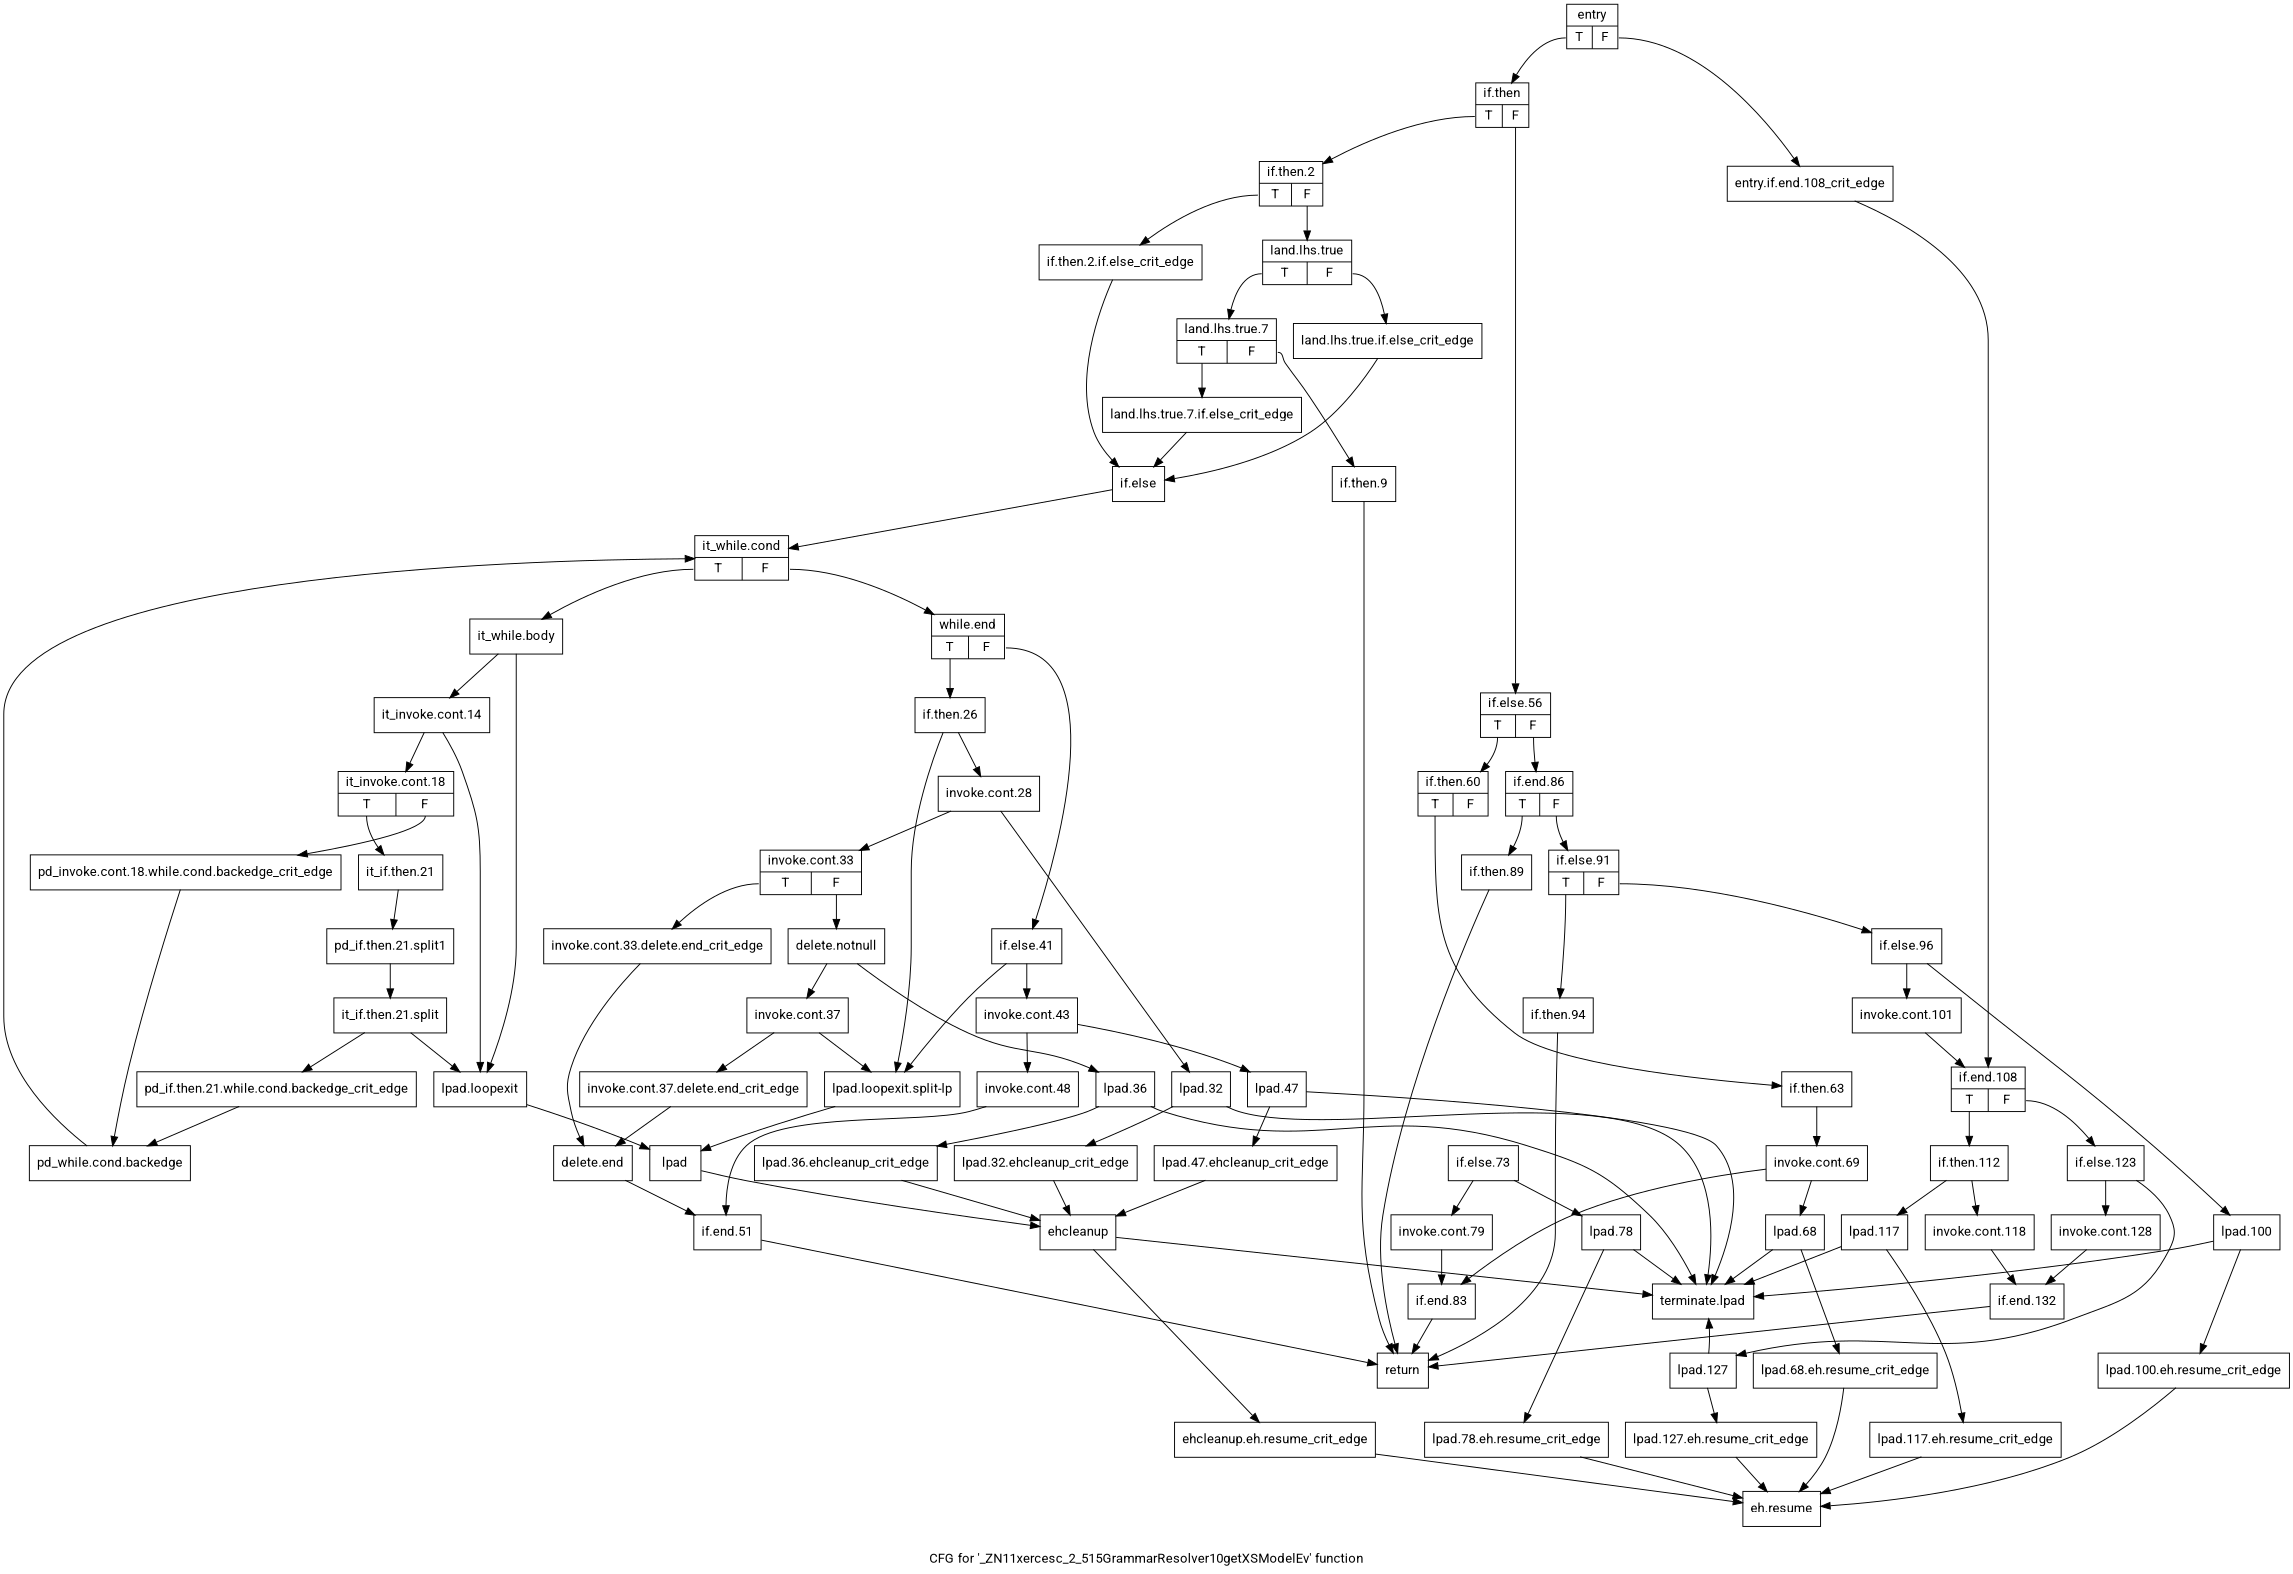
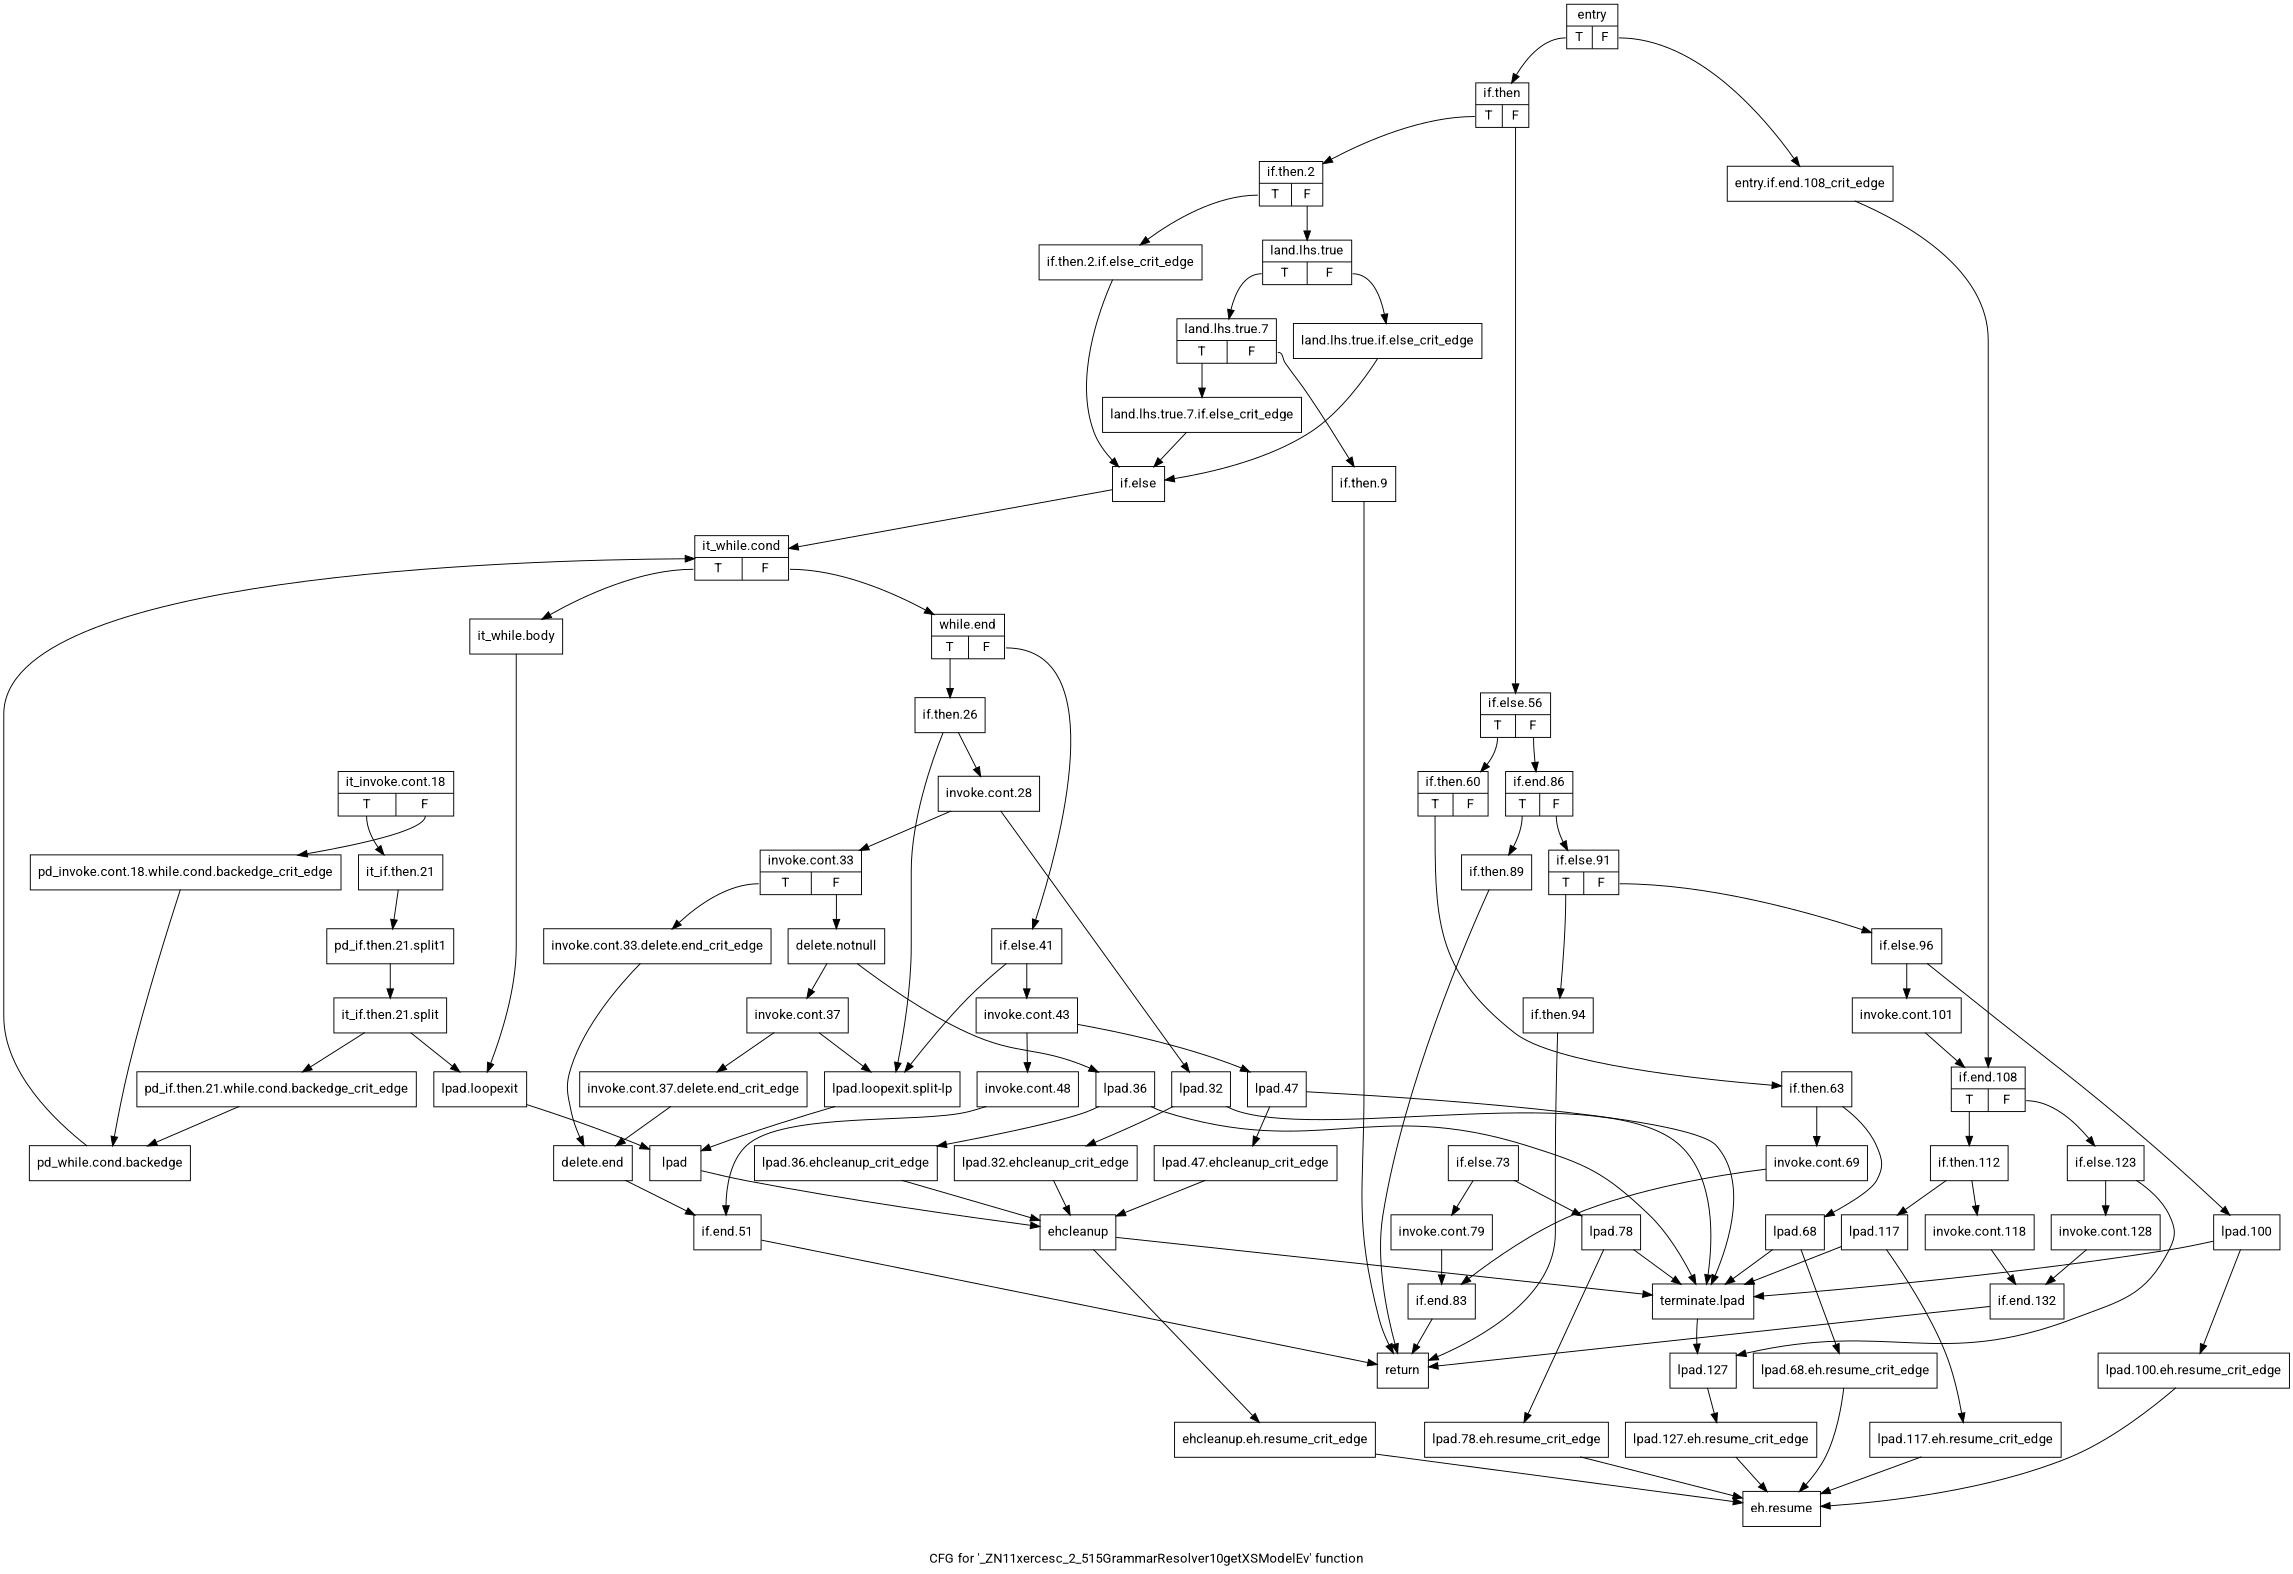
node "it_invoke.cont.14": removed
edge "invoke.cont.69" -> "lpad.68": now "if.then.63" -> "lpad.68"
edge "lpad.127" -> "terminate.lpad": reversed
